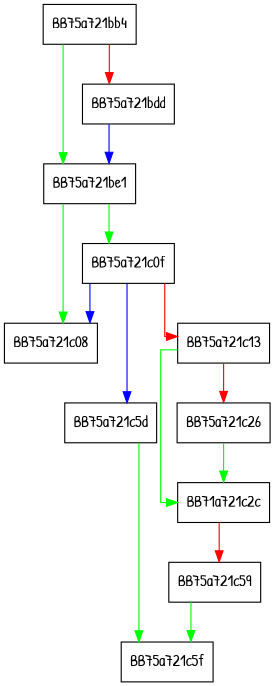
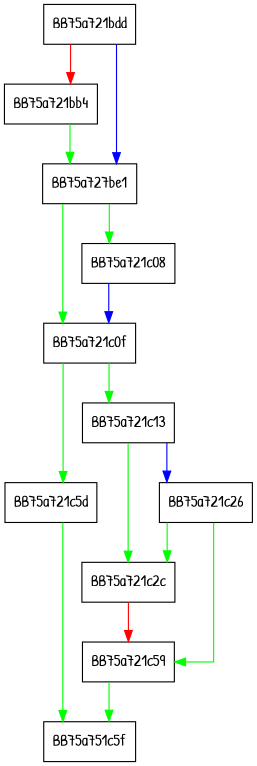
edge "BB75a721bb4" -> "BB75a721bdd": reversed
node "BB75a721be1": label "BB75a721be1" -> "BB75a727be1"
edge "BB75a721c0f" -> "BB75a721c08": reversed
edge "BB75a721c0f" -> "BB75a721c13": color red -> green
edge "BB75a721c0f" -> "BB75a721c5d": color blue -> green
edge "BB75a721c13" -> "BB75a721c26": color red -> blue
node "BB71a721c2c": label "BB71a721c2c" -> "BB75a721c2c"
edge "BB75a721c26" -> "BB75a721c59": added
node "BB75a721c5f": label "BB75a721c5f" -> "BB75a751c5f"
